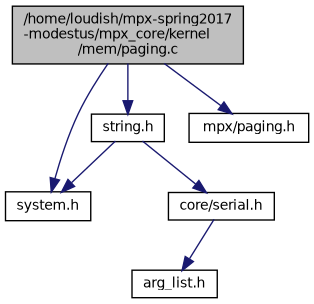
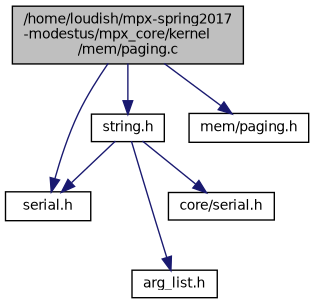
node "mpx/paging.h": label "mpx/paging.h" -> "mem/paging.h"
node "system.h": label "system.h" -> "serial.h"
edge "core/serial.h" -> "arg_list.h": now "string.h" -> "arg_list.h"
